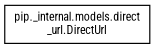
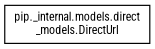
node "pip._internal.models.direct _url.DirectUrl": label "pip._internal.models.direct _url.DirectUrl" -> "pip._internal.models.direct _models.DirectUrl"
